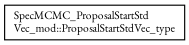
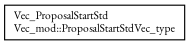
node "SpecMCMC_ProposalStartStd Vec_mod::ProposalStartStdVec_type": label "SpecMCMC_ProposalStartStd Vec_mod::ProposalStartStdVec_type" -> "Vec_ProposalStartStd Vec_mod::ProposalStartStdVec_type"
